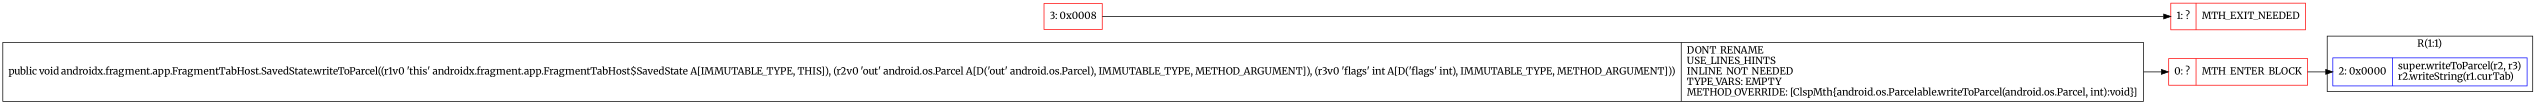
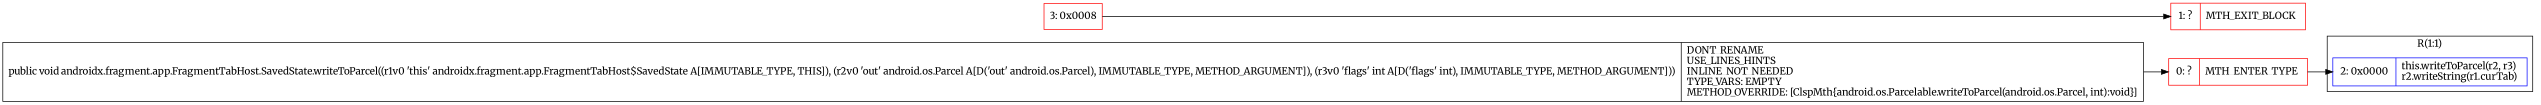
node "1: ?": text "MTH_EXIT_NEEDED" -> "MTH_EXIT_BLOCK"
node "2: 0x0000": text "super.writeToParcel(r2, r3)" -> "this.writeToParcel(r2, r3)"
node "0: ?": text "MTH_ENTER_BLOCK" -> "MTH_ENTER_TYPE"
